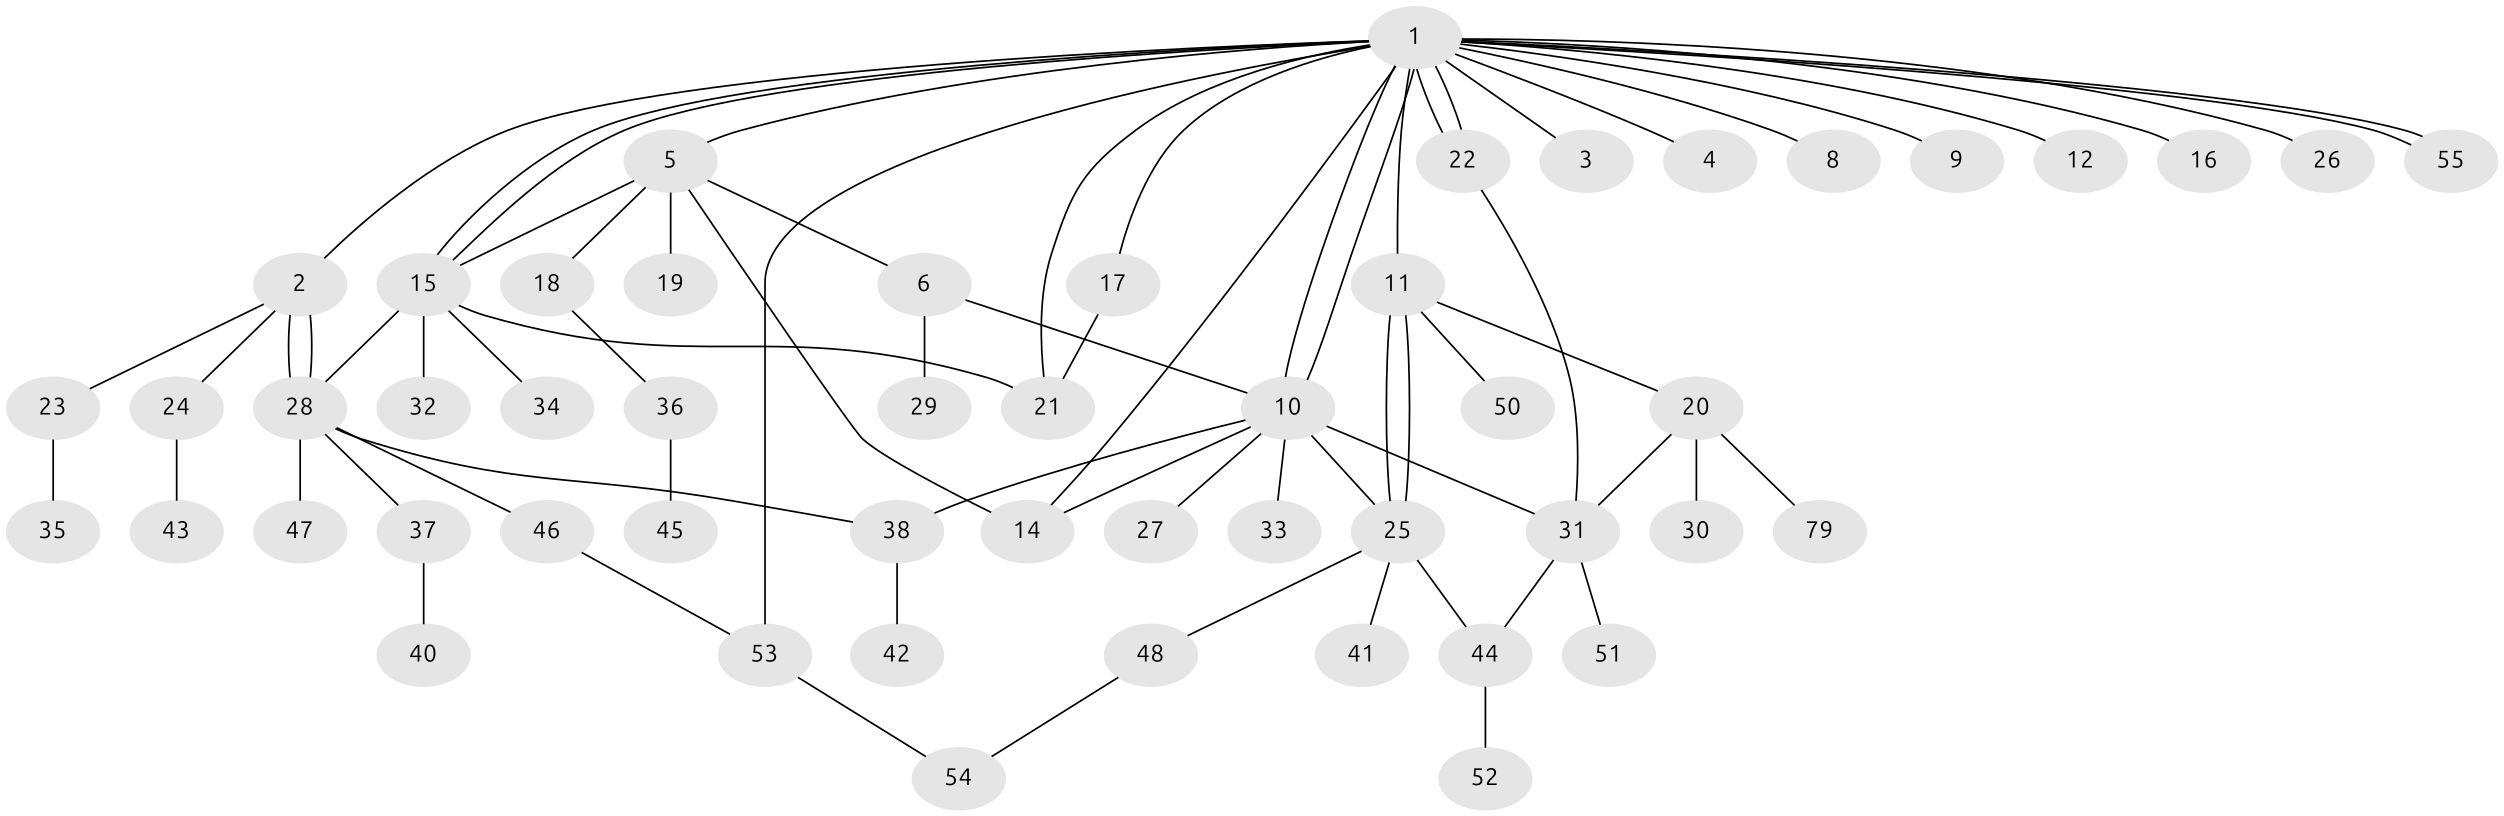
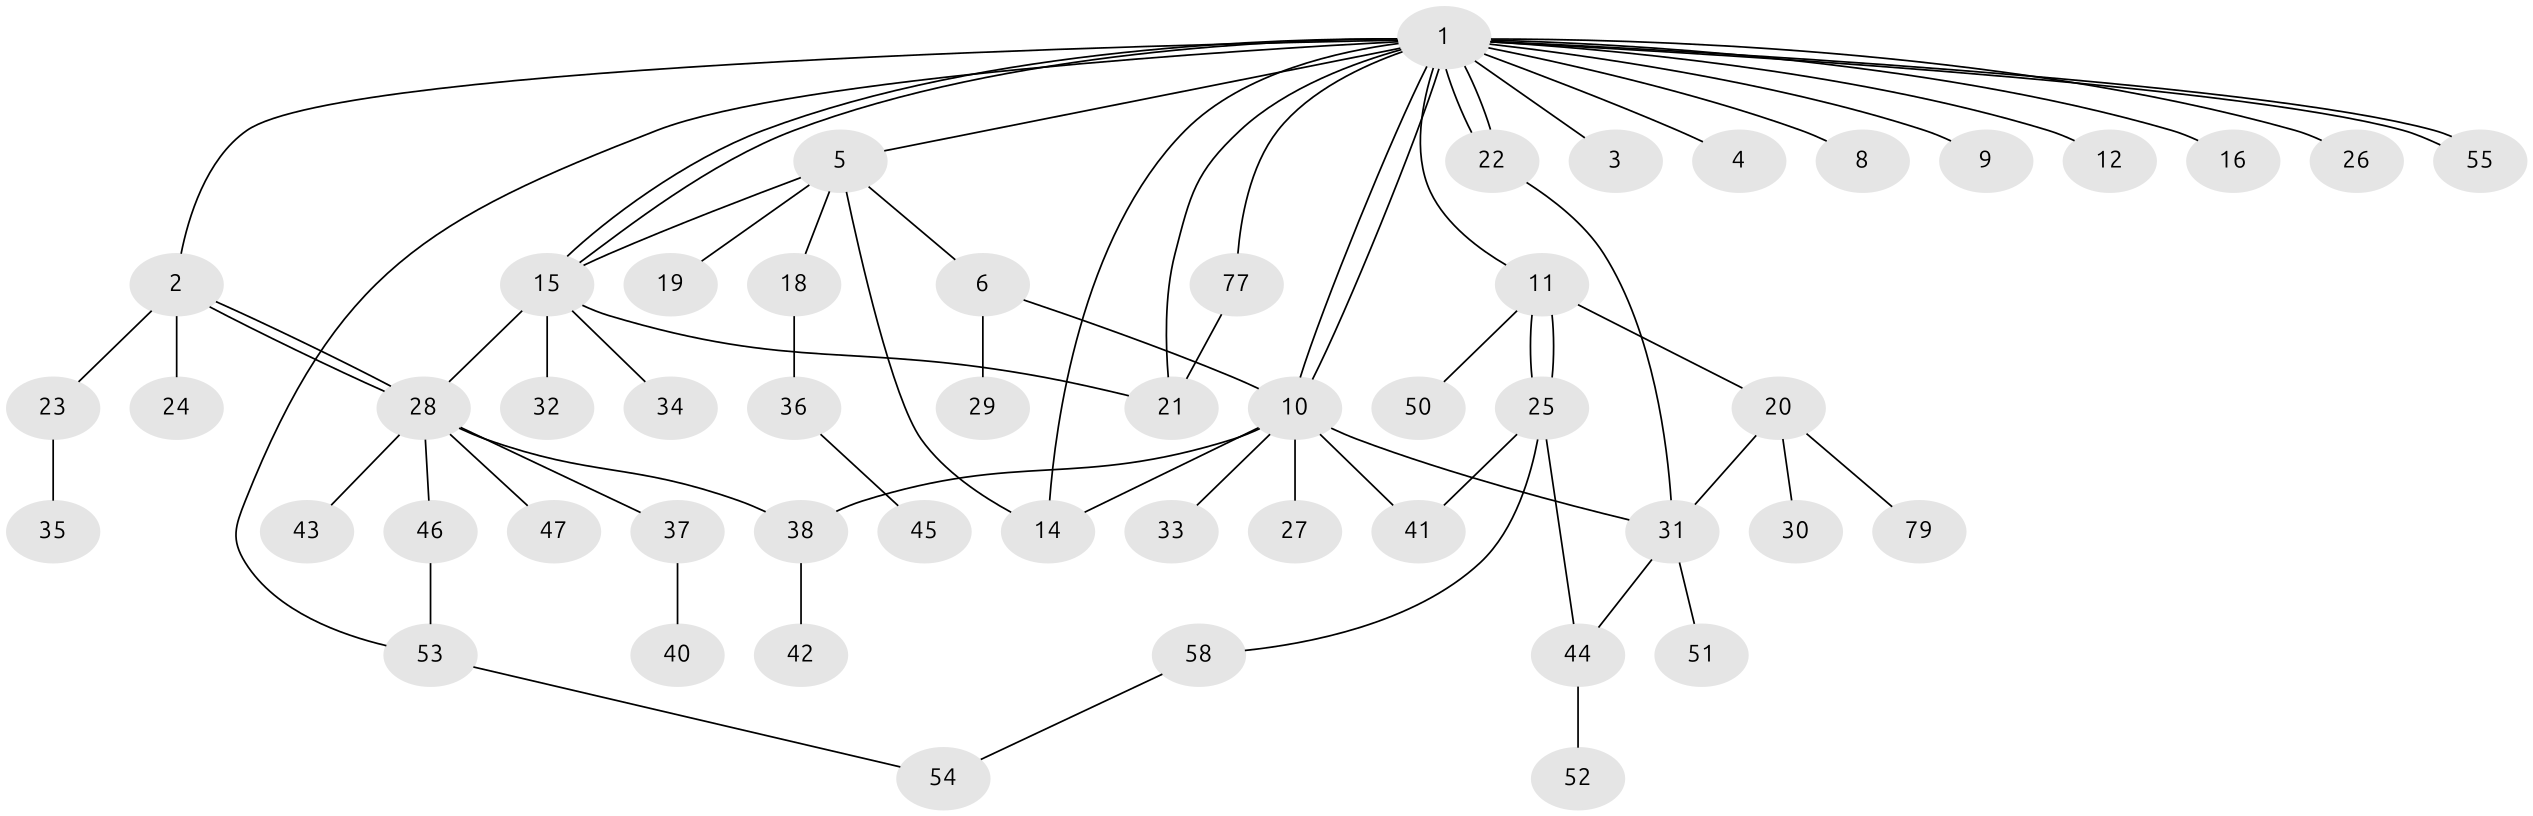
node "17": label "17" -> "77"
edge "24" -- "43": now "28" -- "43"
edge "10" -- "25": now "10" -- "41"
node "48": label "48" -> "58"
